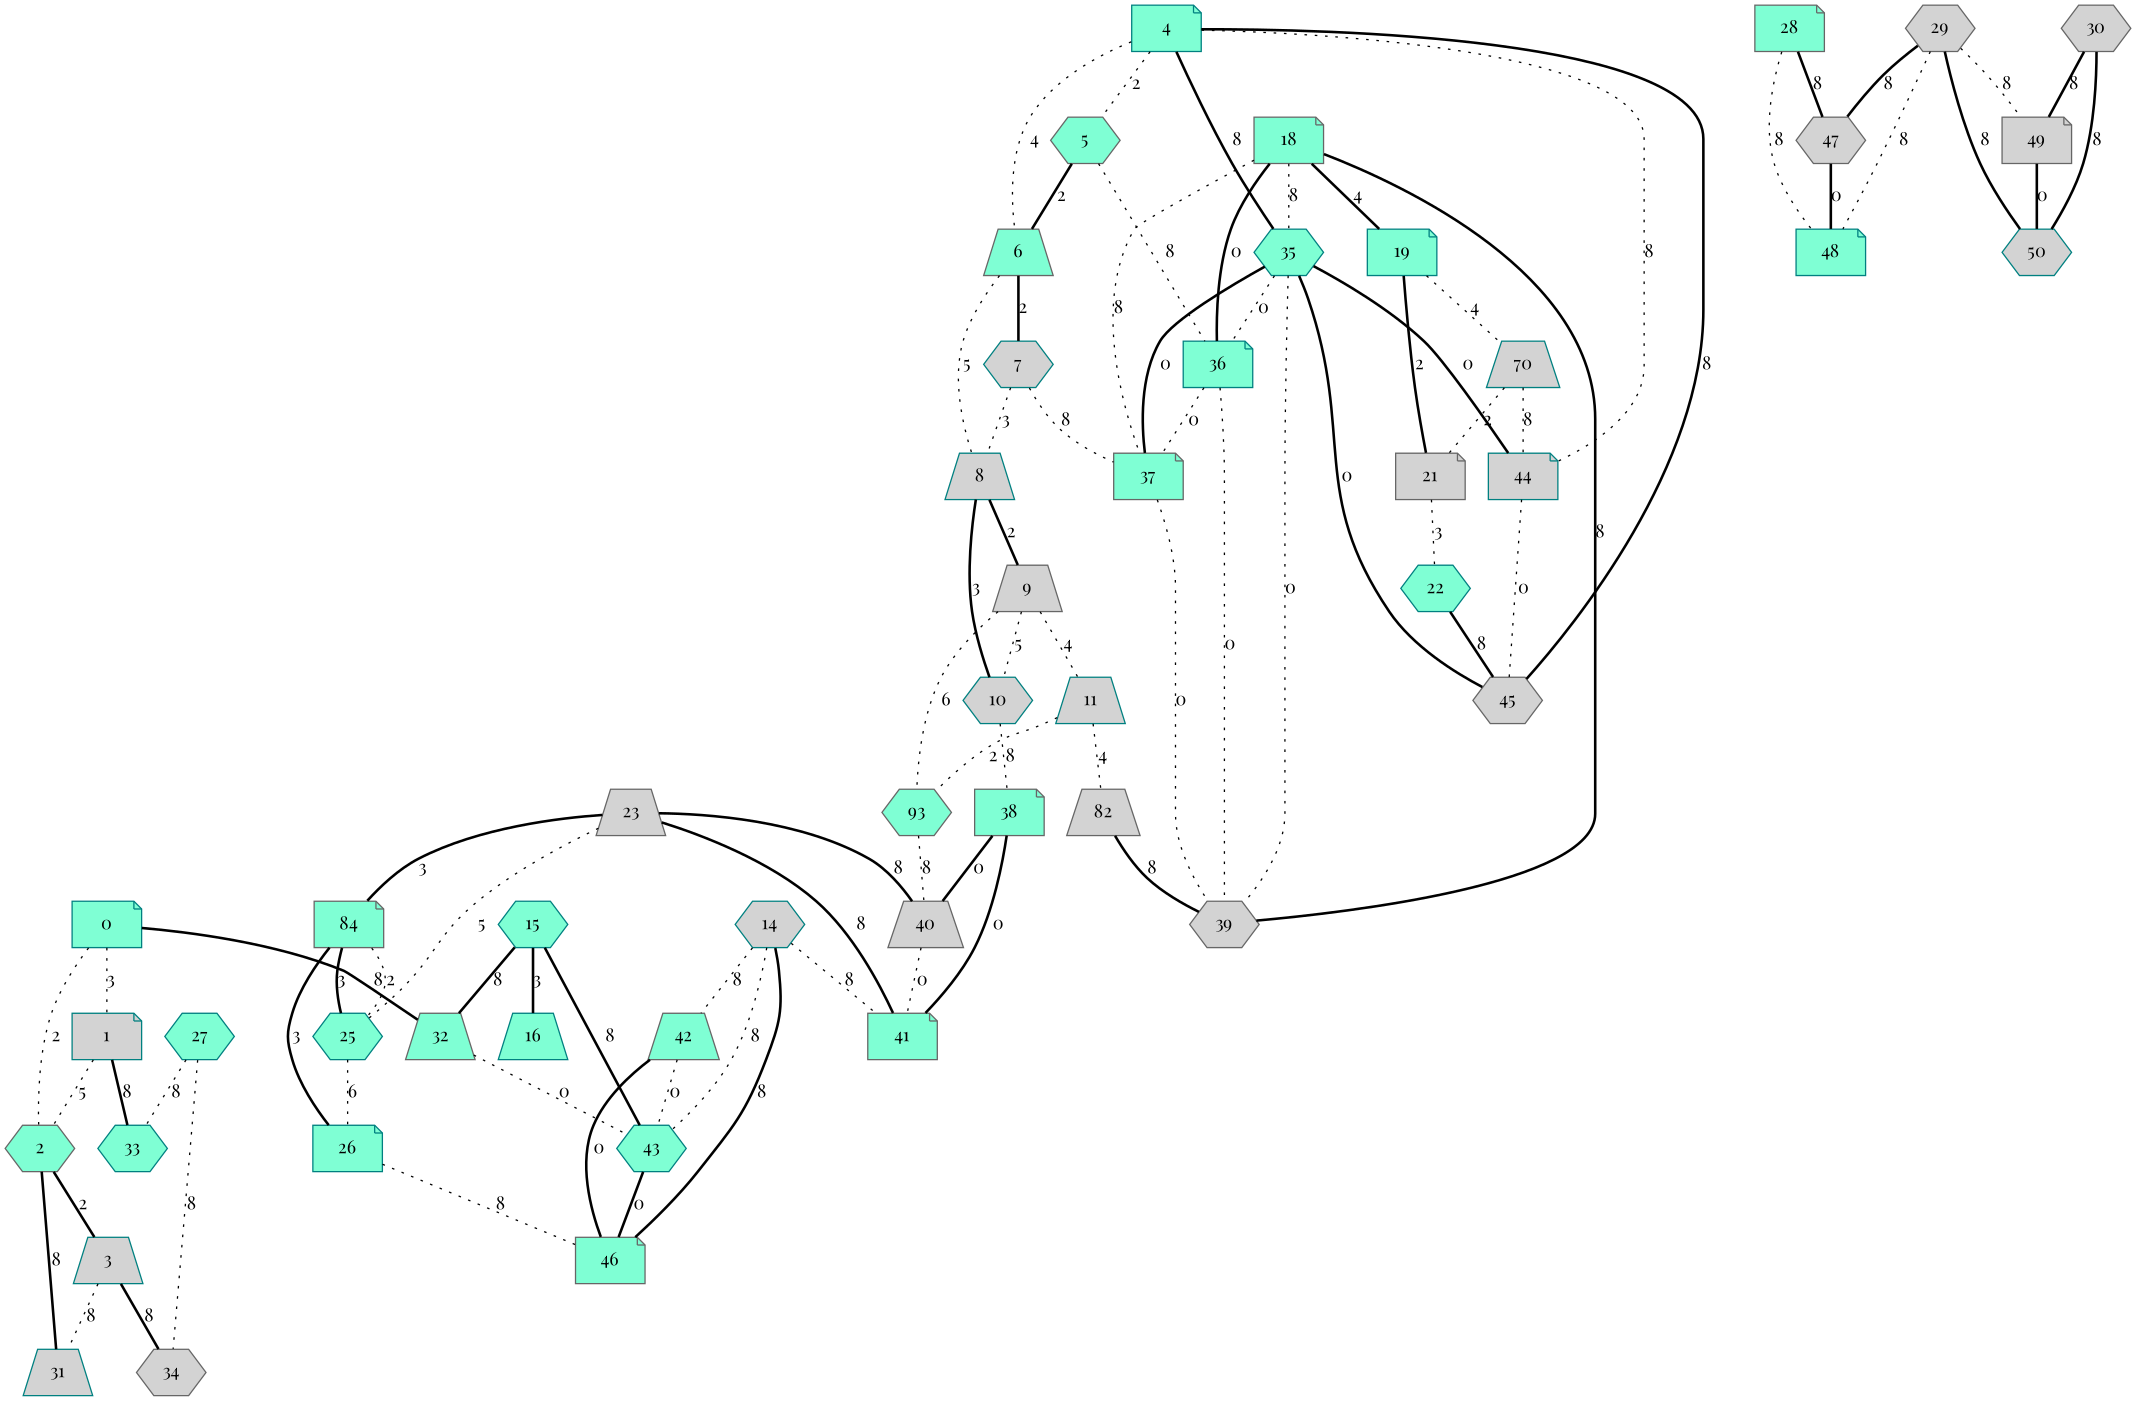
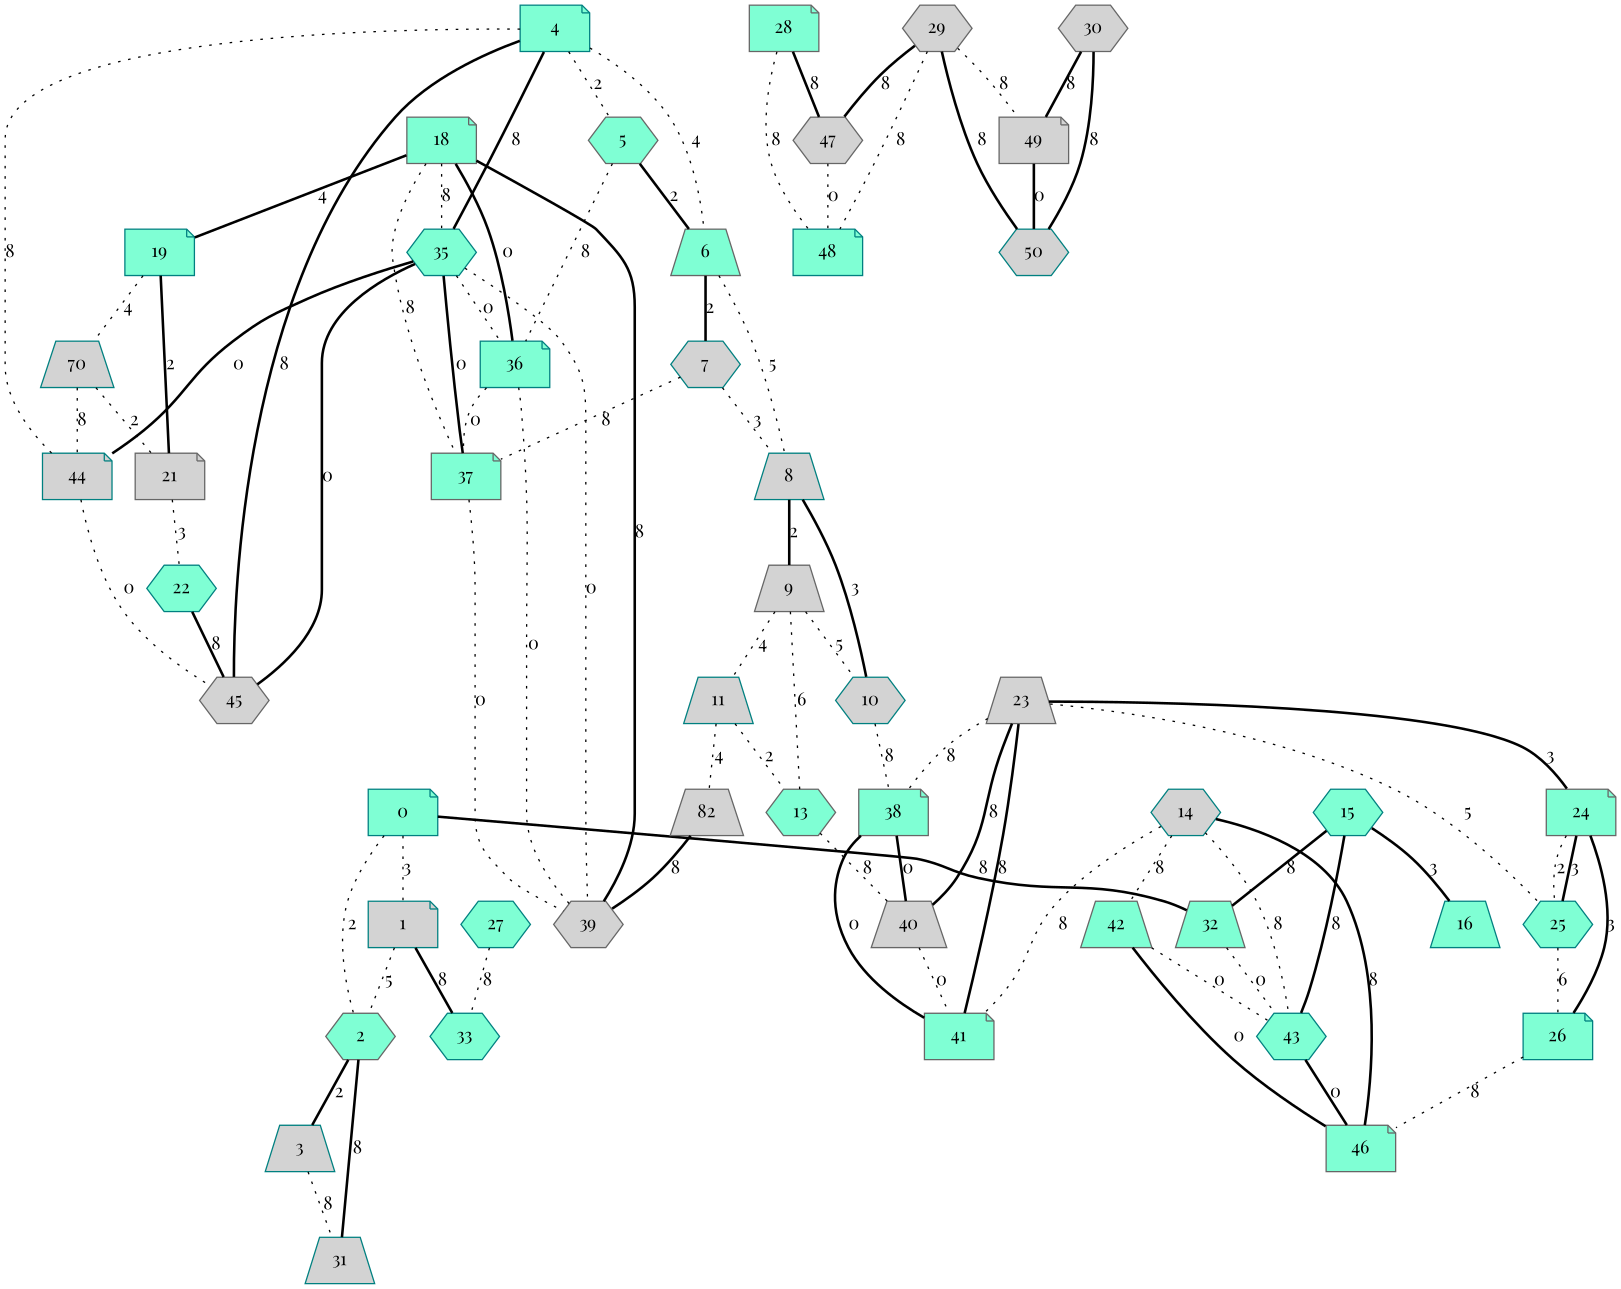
edge "47" -- "48": style bold -> dotted
edge "23" -- "38": added, label "8"
node "93": label "93" -> "13"
node "84": label "84" -> "24"
node "34": removed
